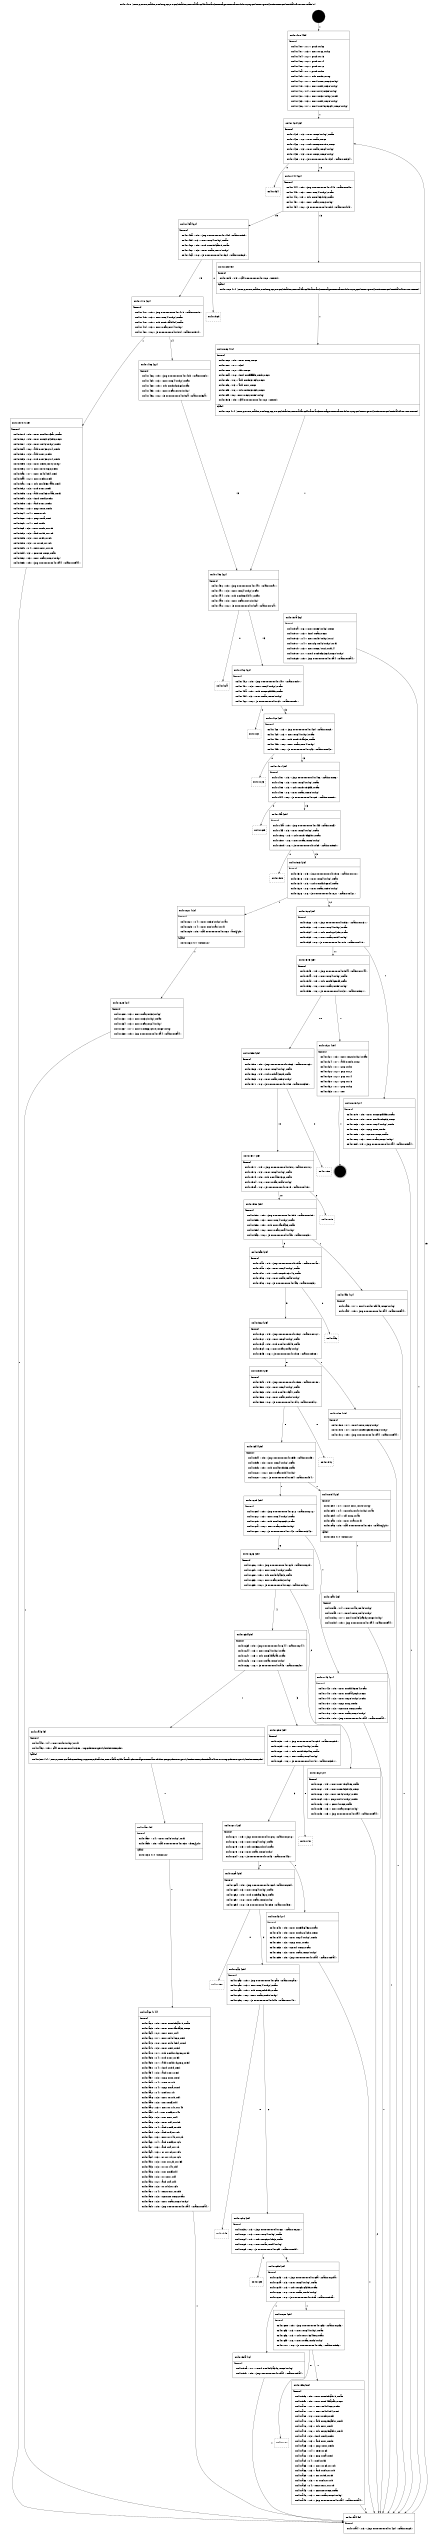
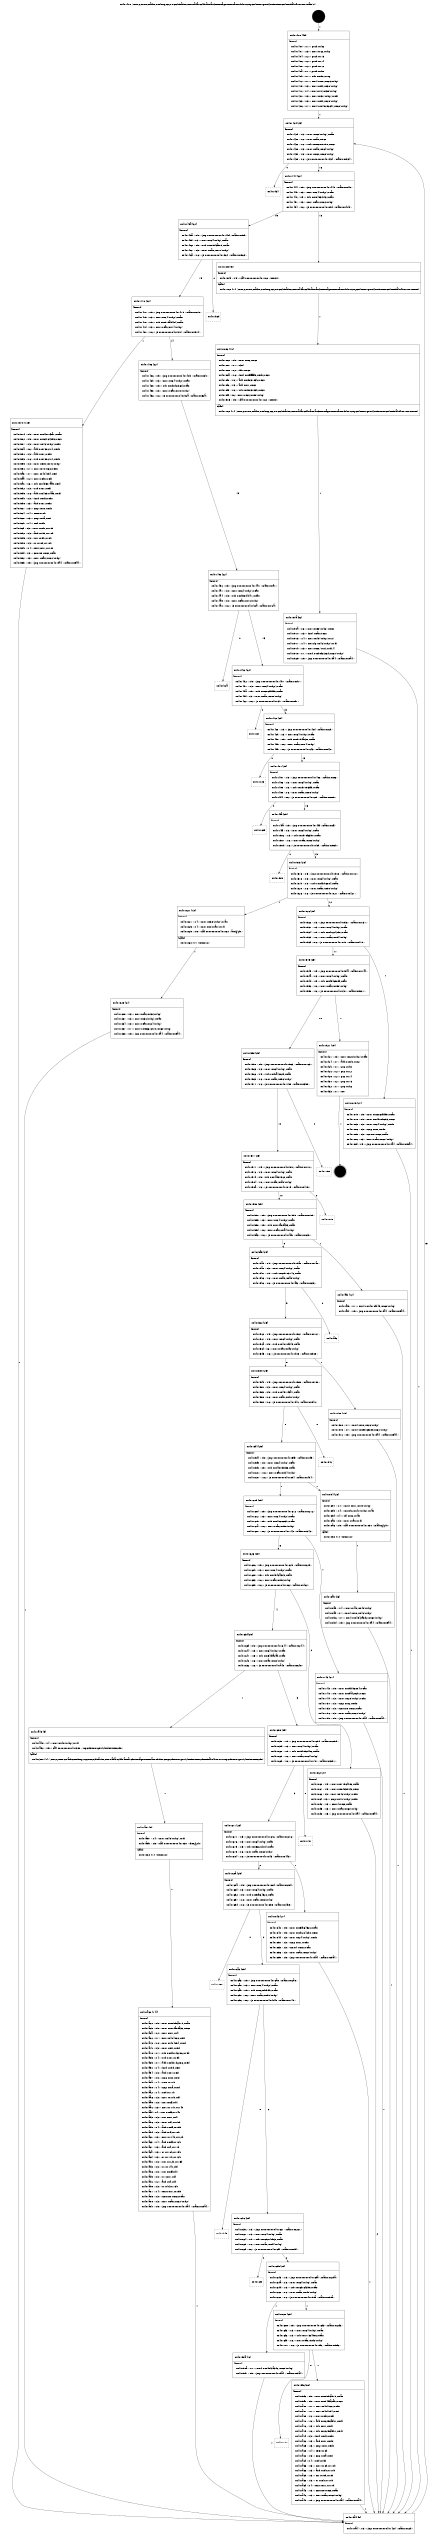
edge "0x4018e2 [40]" -> "0x40149c [22]": now "0x4018e2 [40]" -> "0x40190a [32]"
